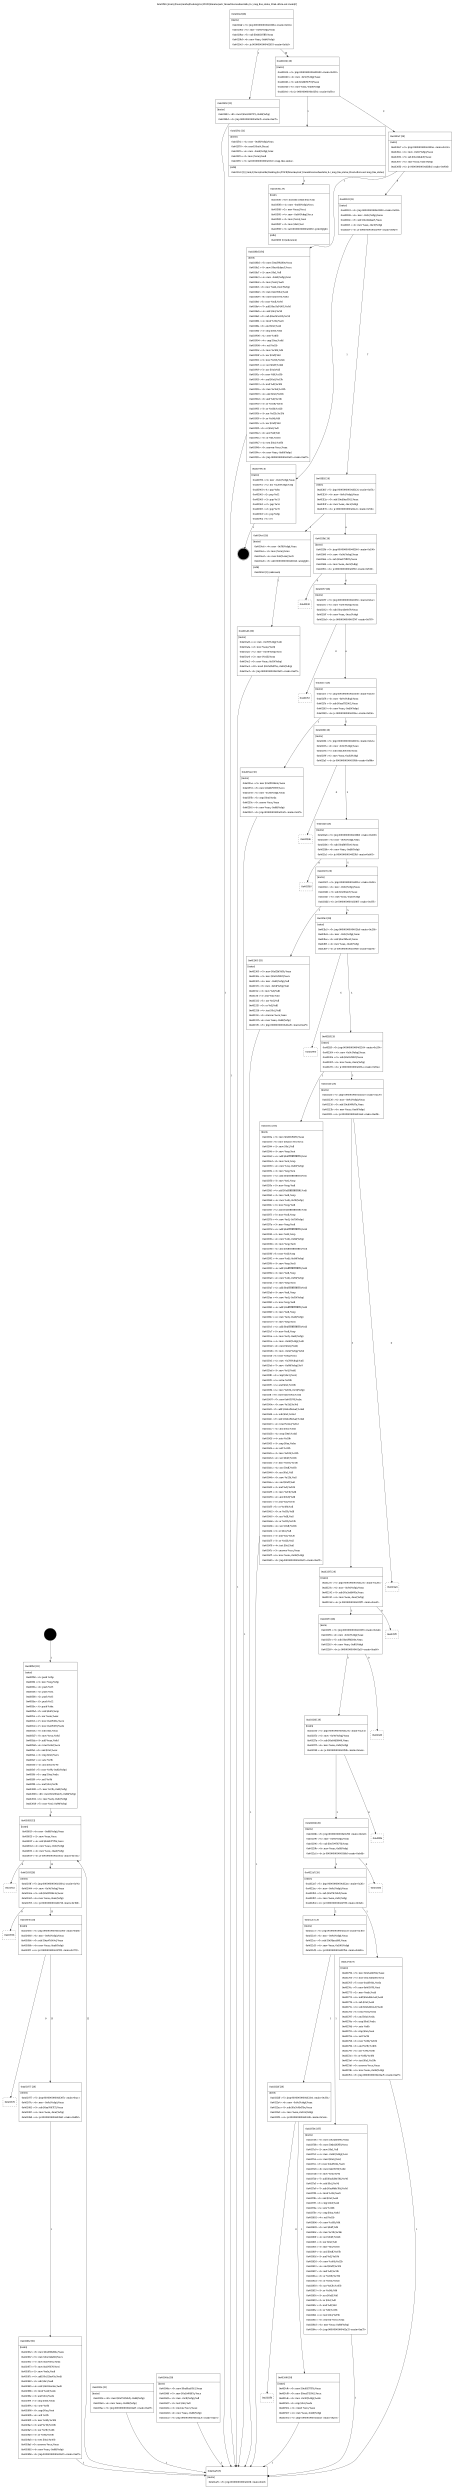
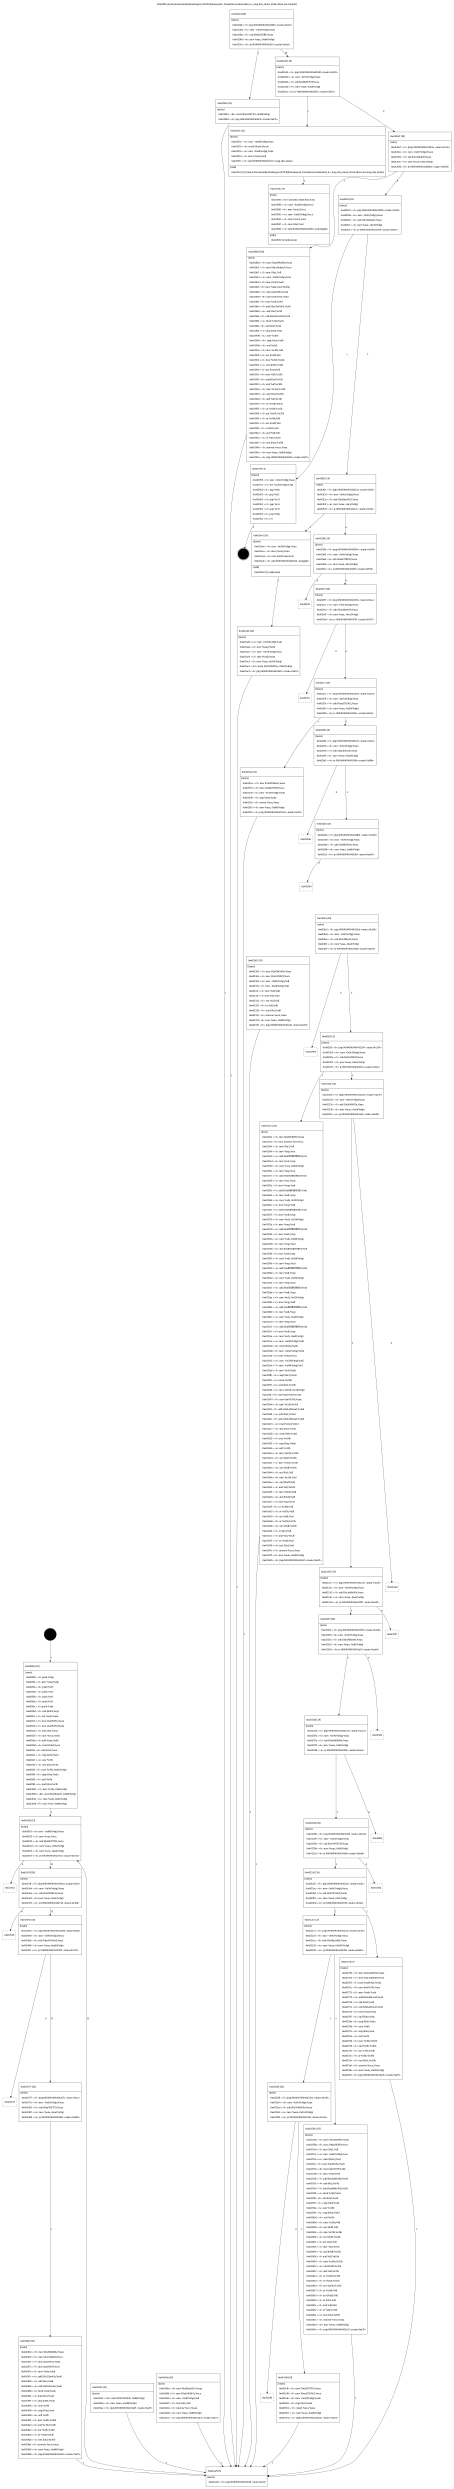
node "0x4021c7 [28]": removed
